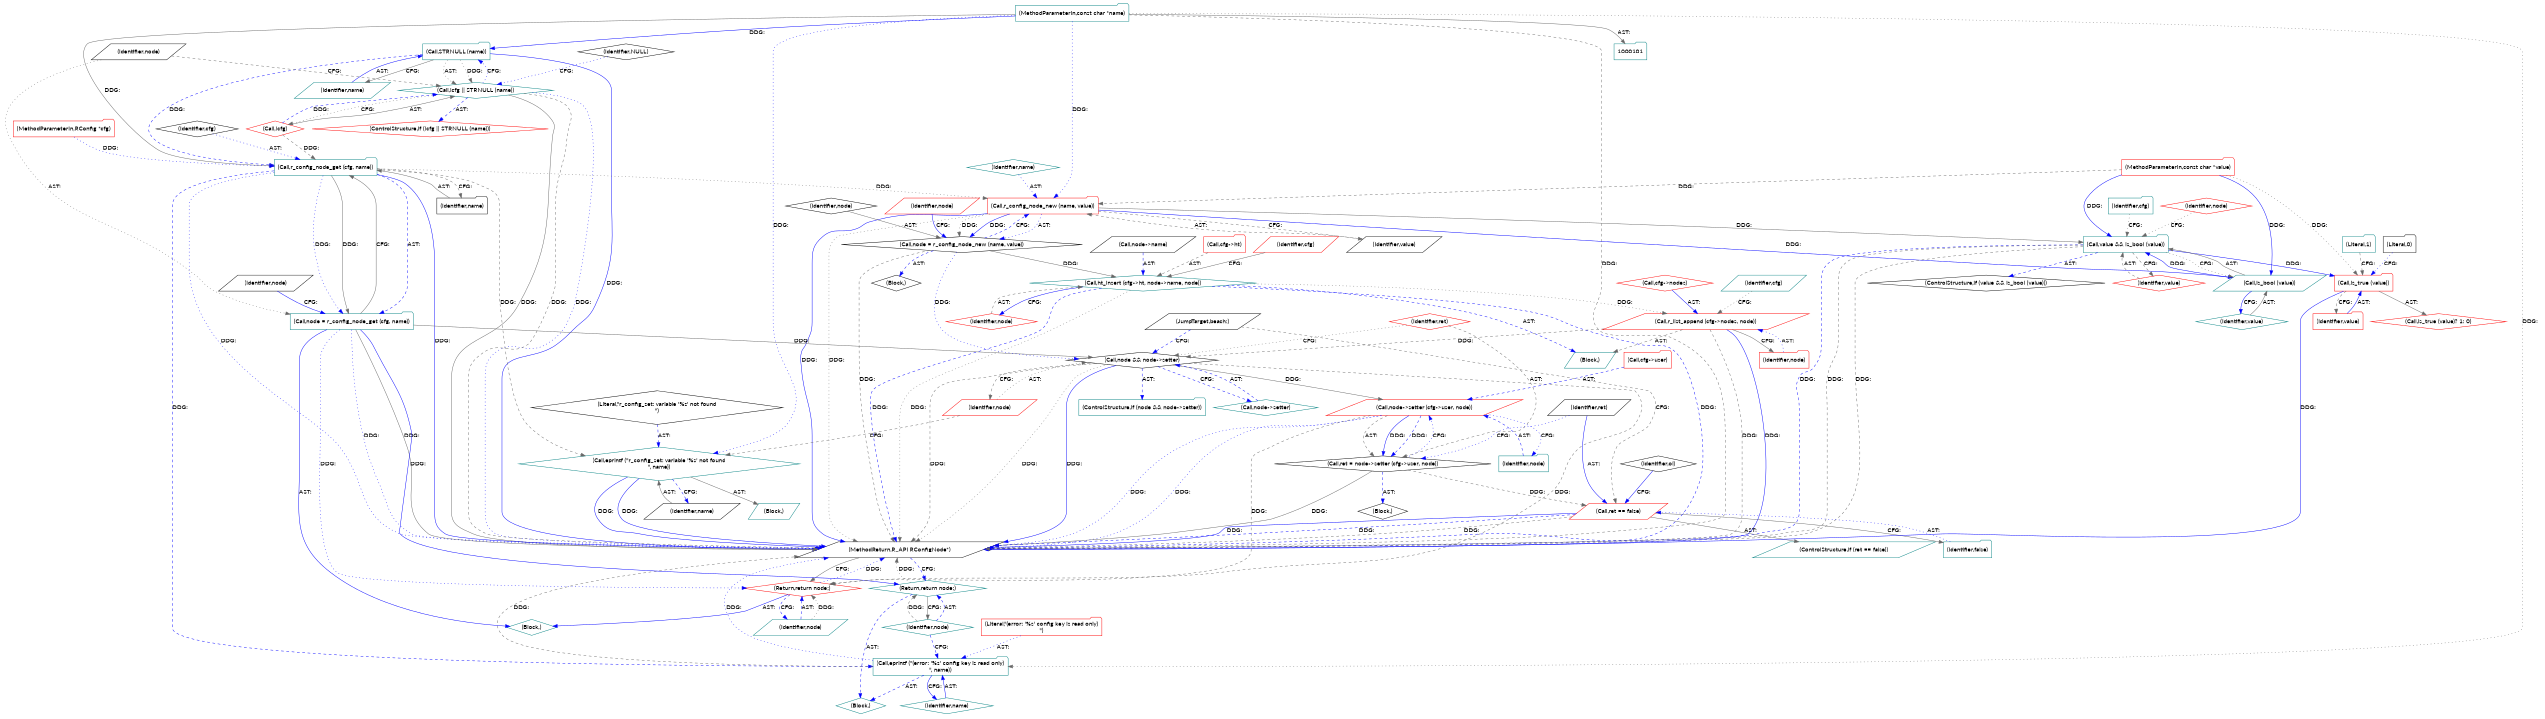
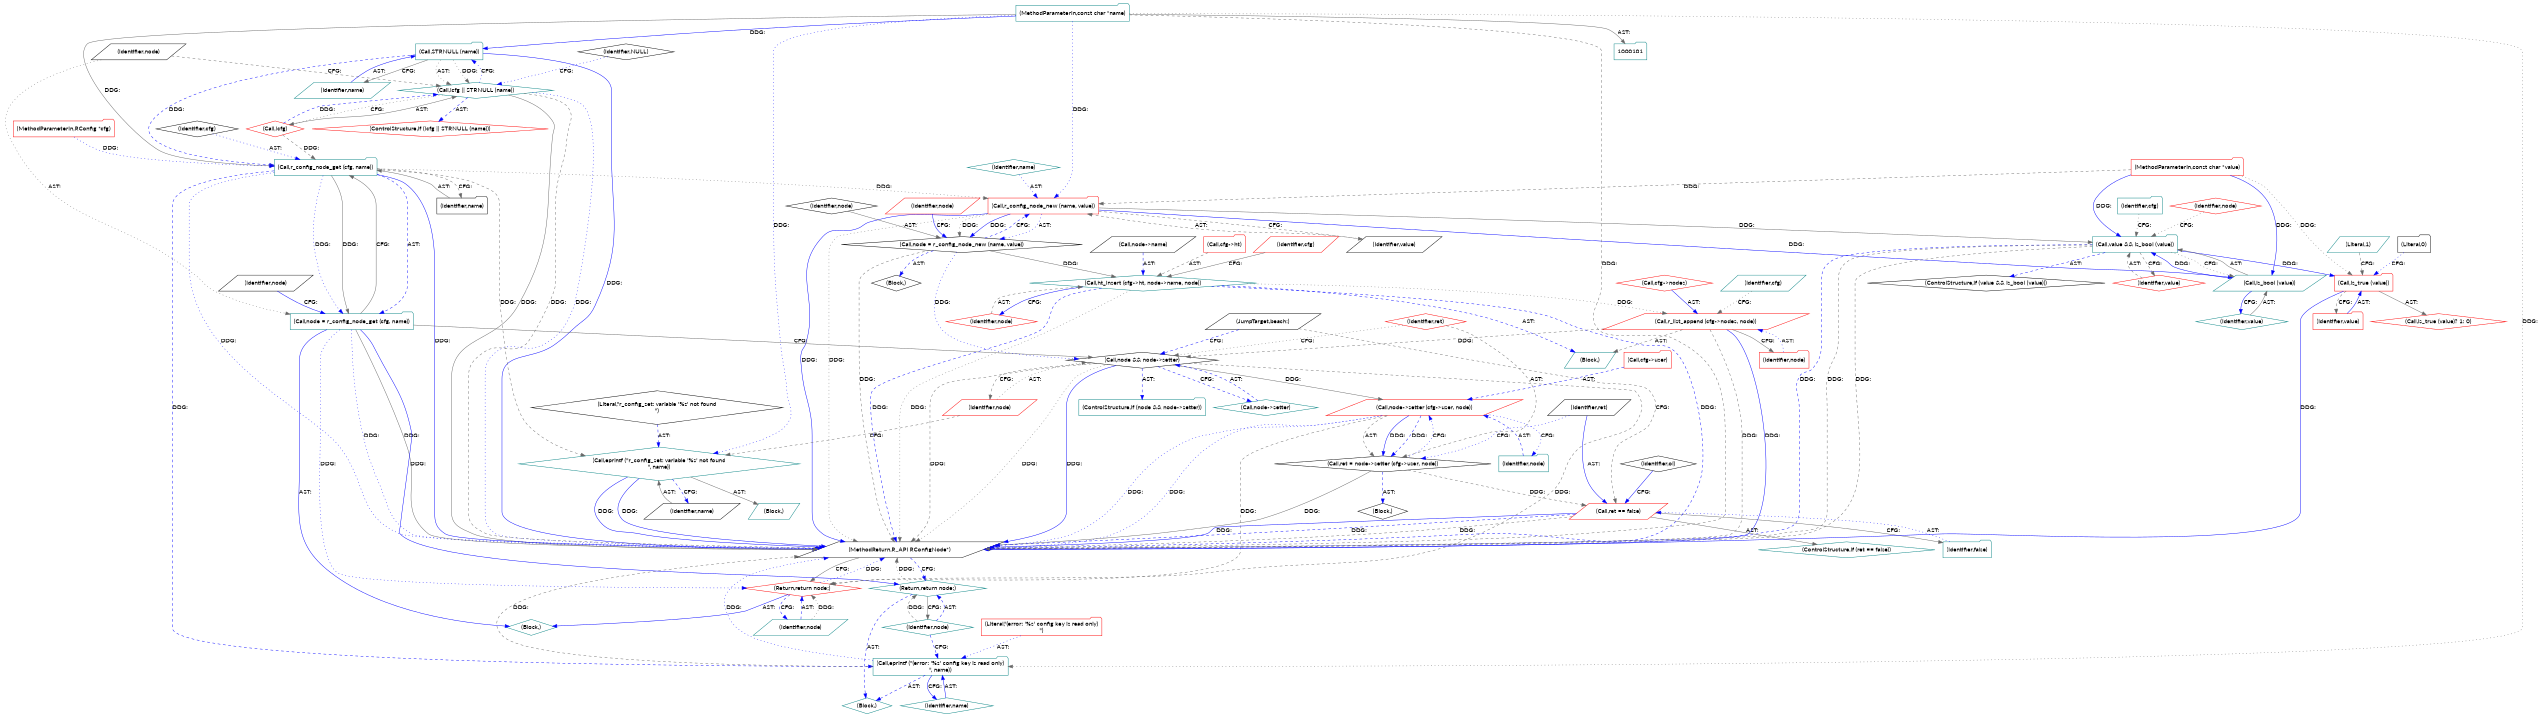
node "(Literal,1)": shape folder -> parallelogram
edge "(Call,node = r_config_node_get (cfg, name))" -> "(Call,node && node->setter)": label "DDG: " -> "CFG: "
node "(ControlStructure,if (ret == false))": shape parallelogram -> diamond
